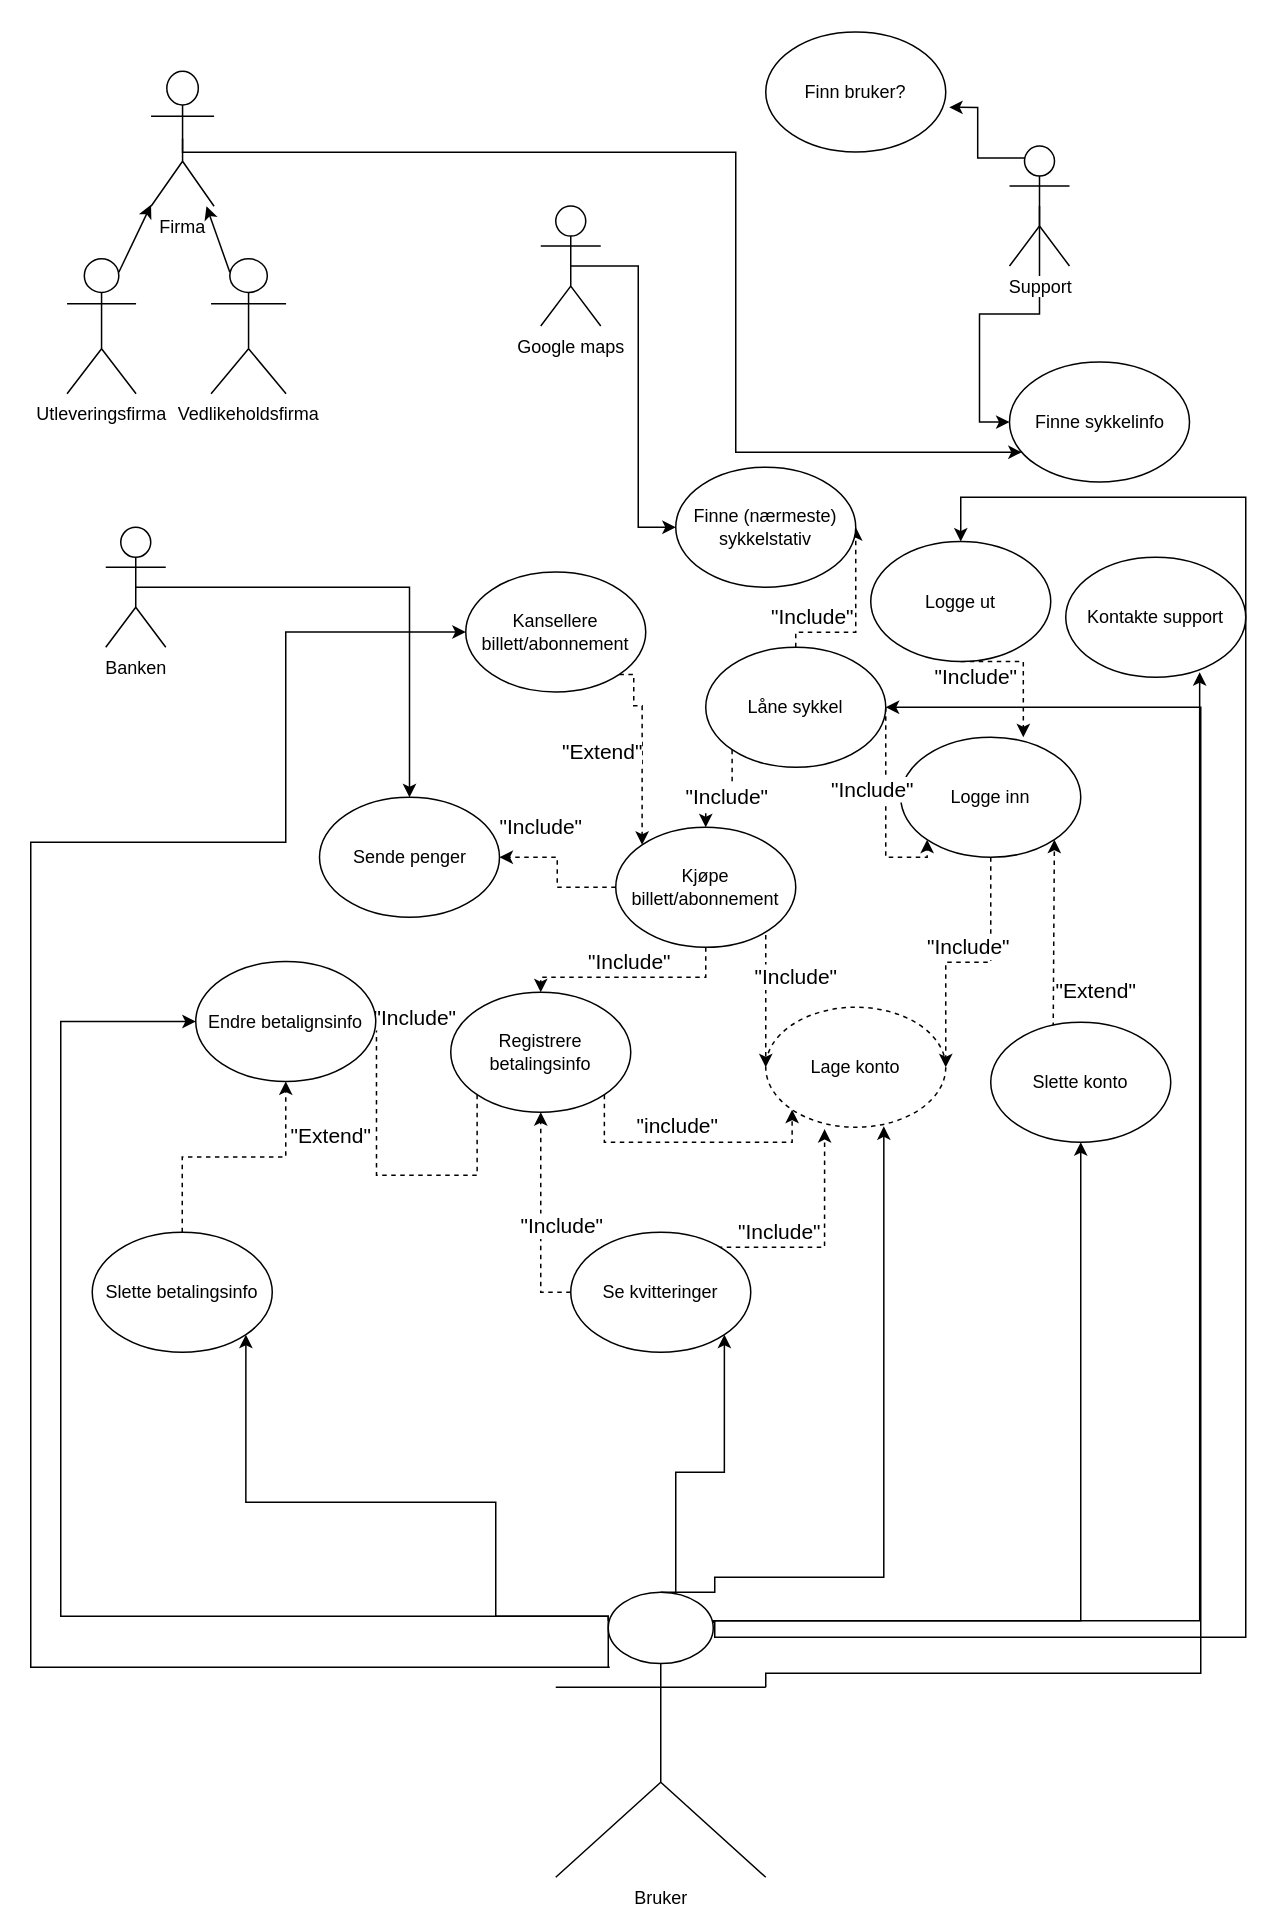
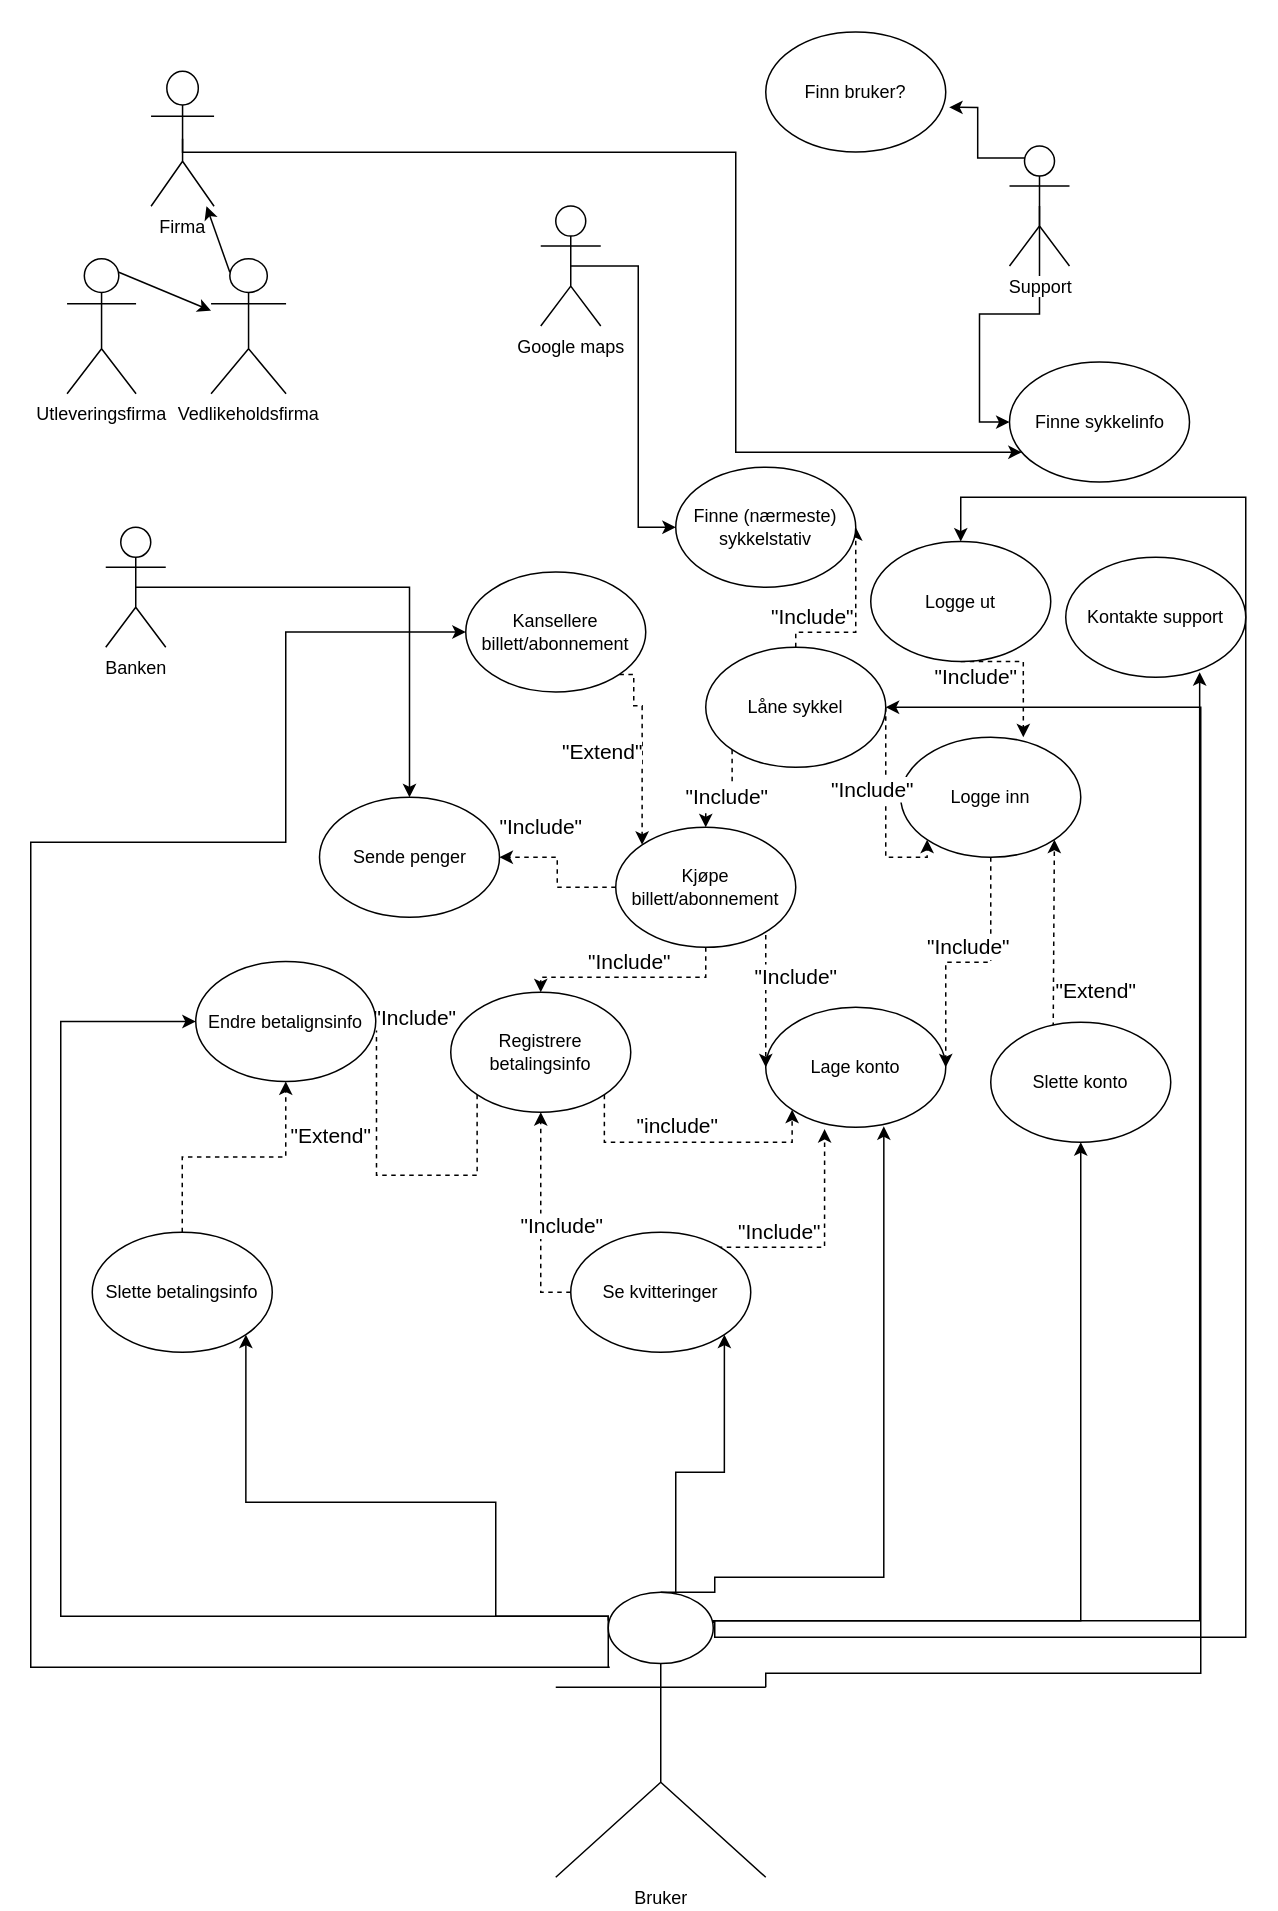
edge "Utleveringsfirma" -> "Firma": now "Utleveringsfirma" -> "Vedlikeholdsfirma"
node "Lage konto": style dashed -> solid
